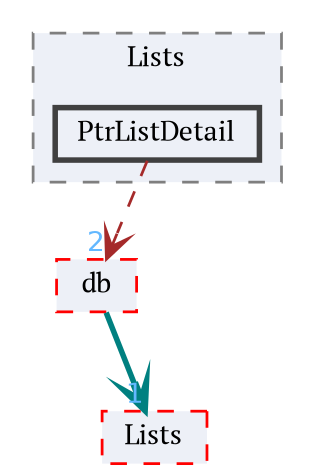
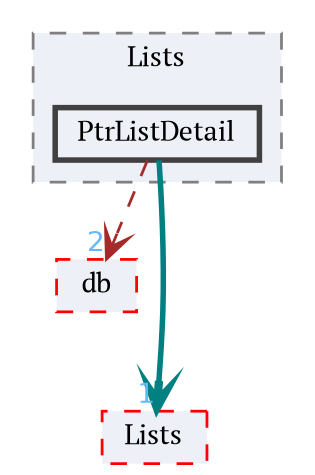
edge "db" -> "Lists": now "PtrListDetail" -> "Lists"
